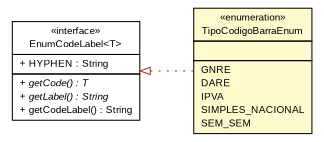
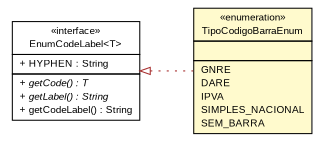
node "TipoCodigoBarraEnum": text "SEM_SEM" -> "SEM_BARRA"
